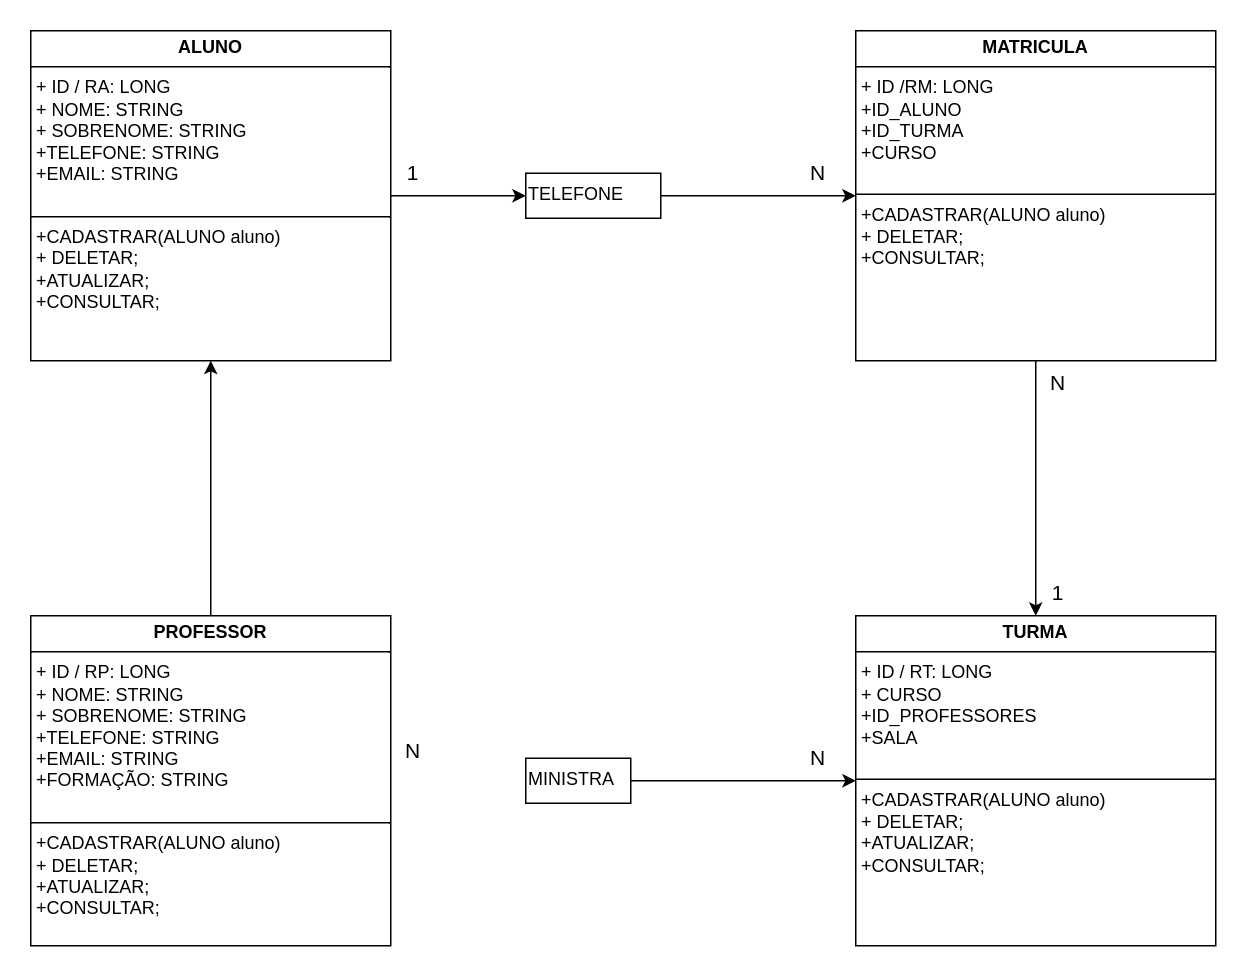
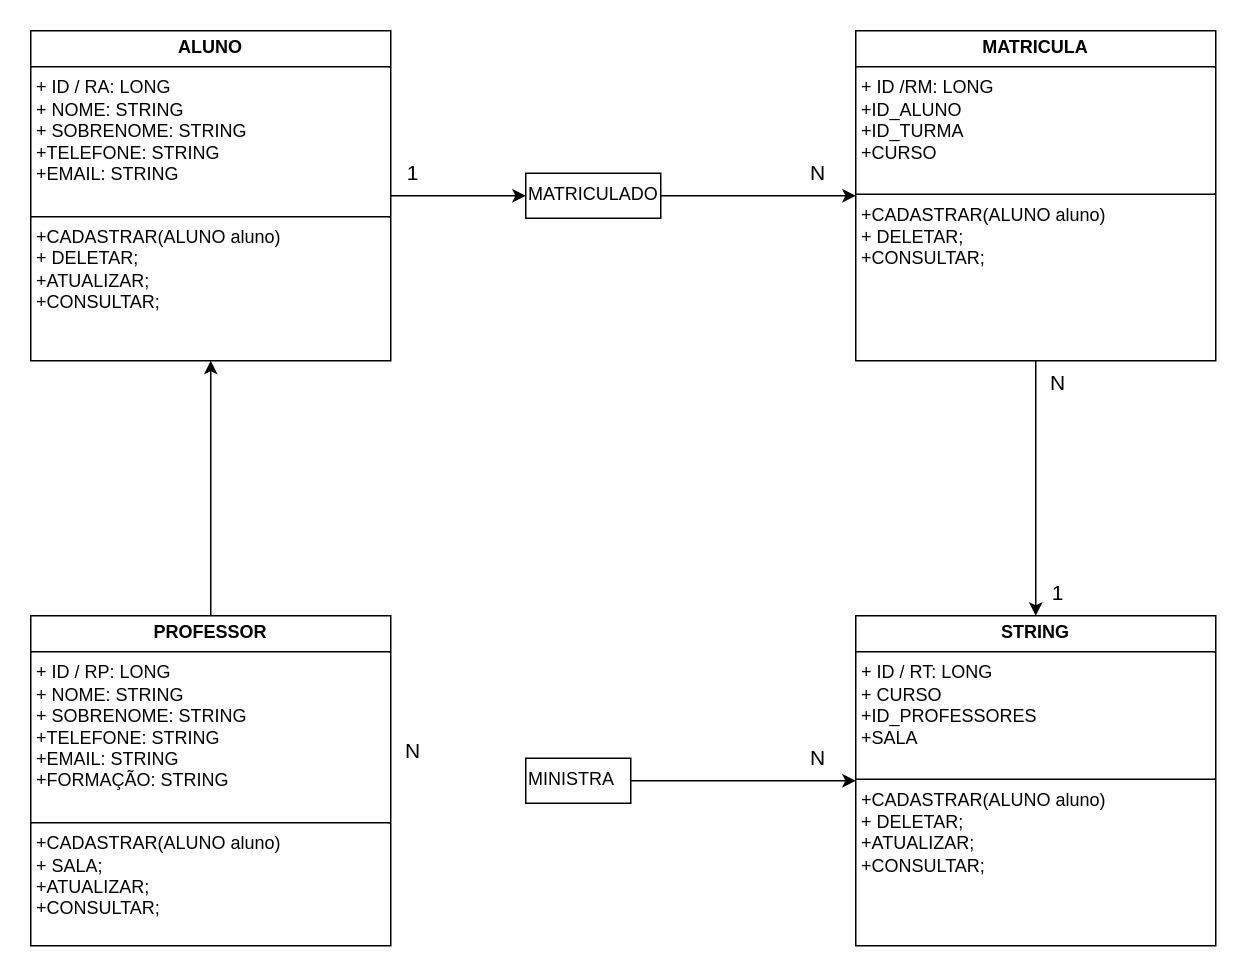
node "TELEFONE": label "TELEFONE" -> "MATRICULADO"
node "TURMA + ID / RT: LONG + CURSO +ID_PROFESSORES +SALA +CADASTRAR(ALUNO aluno) + DELETAR; +ATUALIZAR; +CONSULTAR;": label "TURMA + ID / RT: LONG + CURSO +ID_PROFESSORES +SALA +CADASTRAR(ALUNO aluno) + DELETAR; +ATUALIZAR; +CONSULTAR;" -> "STRING + ID / RT: LONG + CURSO +ID_PROFESSORES +SALA +CADASTRAR(ALUNO aluno) + DELETAR; +ATUALIZAR; +CONSULTAR;"
node "PROFESSOR + ID / RP: LONG + NOME: STRING + SOBRENOME: STRING +TELEFONE: STRING +EMAIL: STRING +FORMAÇÃO: STRING +CADASTRAR(ALUNO aluno) + DELETAR; +ATUALIZAR; +CONSULTAR;": label "PROFESSOR + ID / RP: LONG + NOME: STRING + SOBRENOME: STRING +TELEFONE: STRING +EMAIL: STRING +FORMAÇÃO: STRING +CADASTRAR(ALUNO aluno) + DELETAR; +ATUALIZAR; +CONSULTAR;" -> "PROFESSOR + ID / RP: LONG + NOME: STRING + SOBRENOME: STRING +TELEFONE: STRING +EMAIL: STRING +FORMAÇÃO: STRING +CADASTRAR(ALUNO aluno) + SALA; +ATUALIZAR; +CONSULTAR;"
